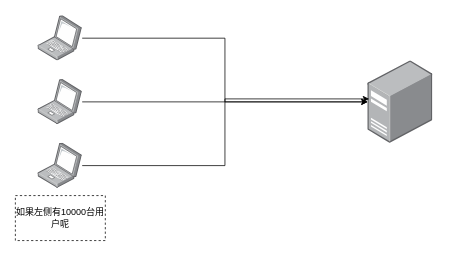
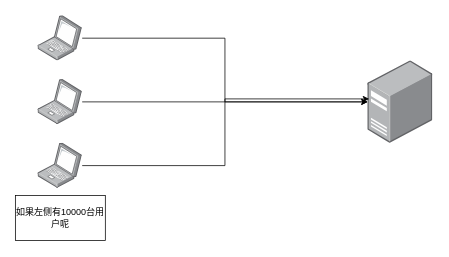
node "如果左侧有10000台用户呢": style dashed -> solid
